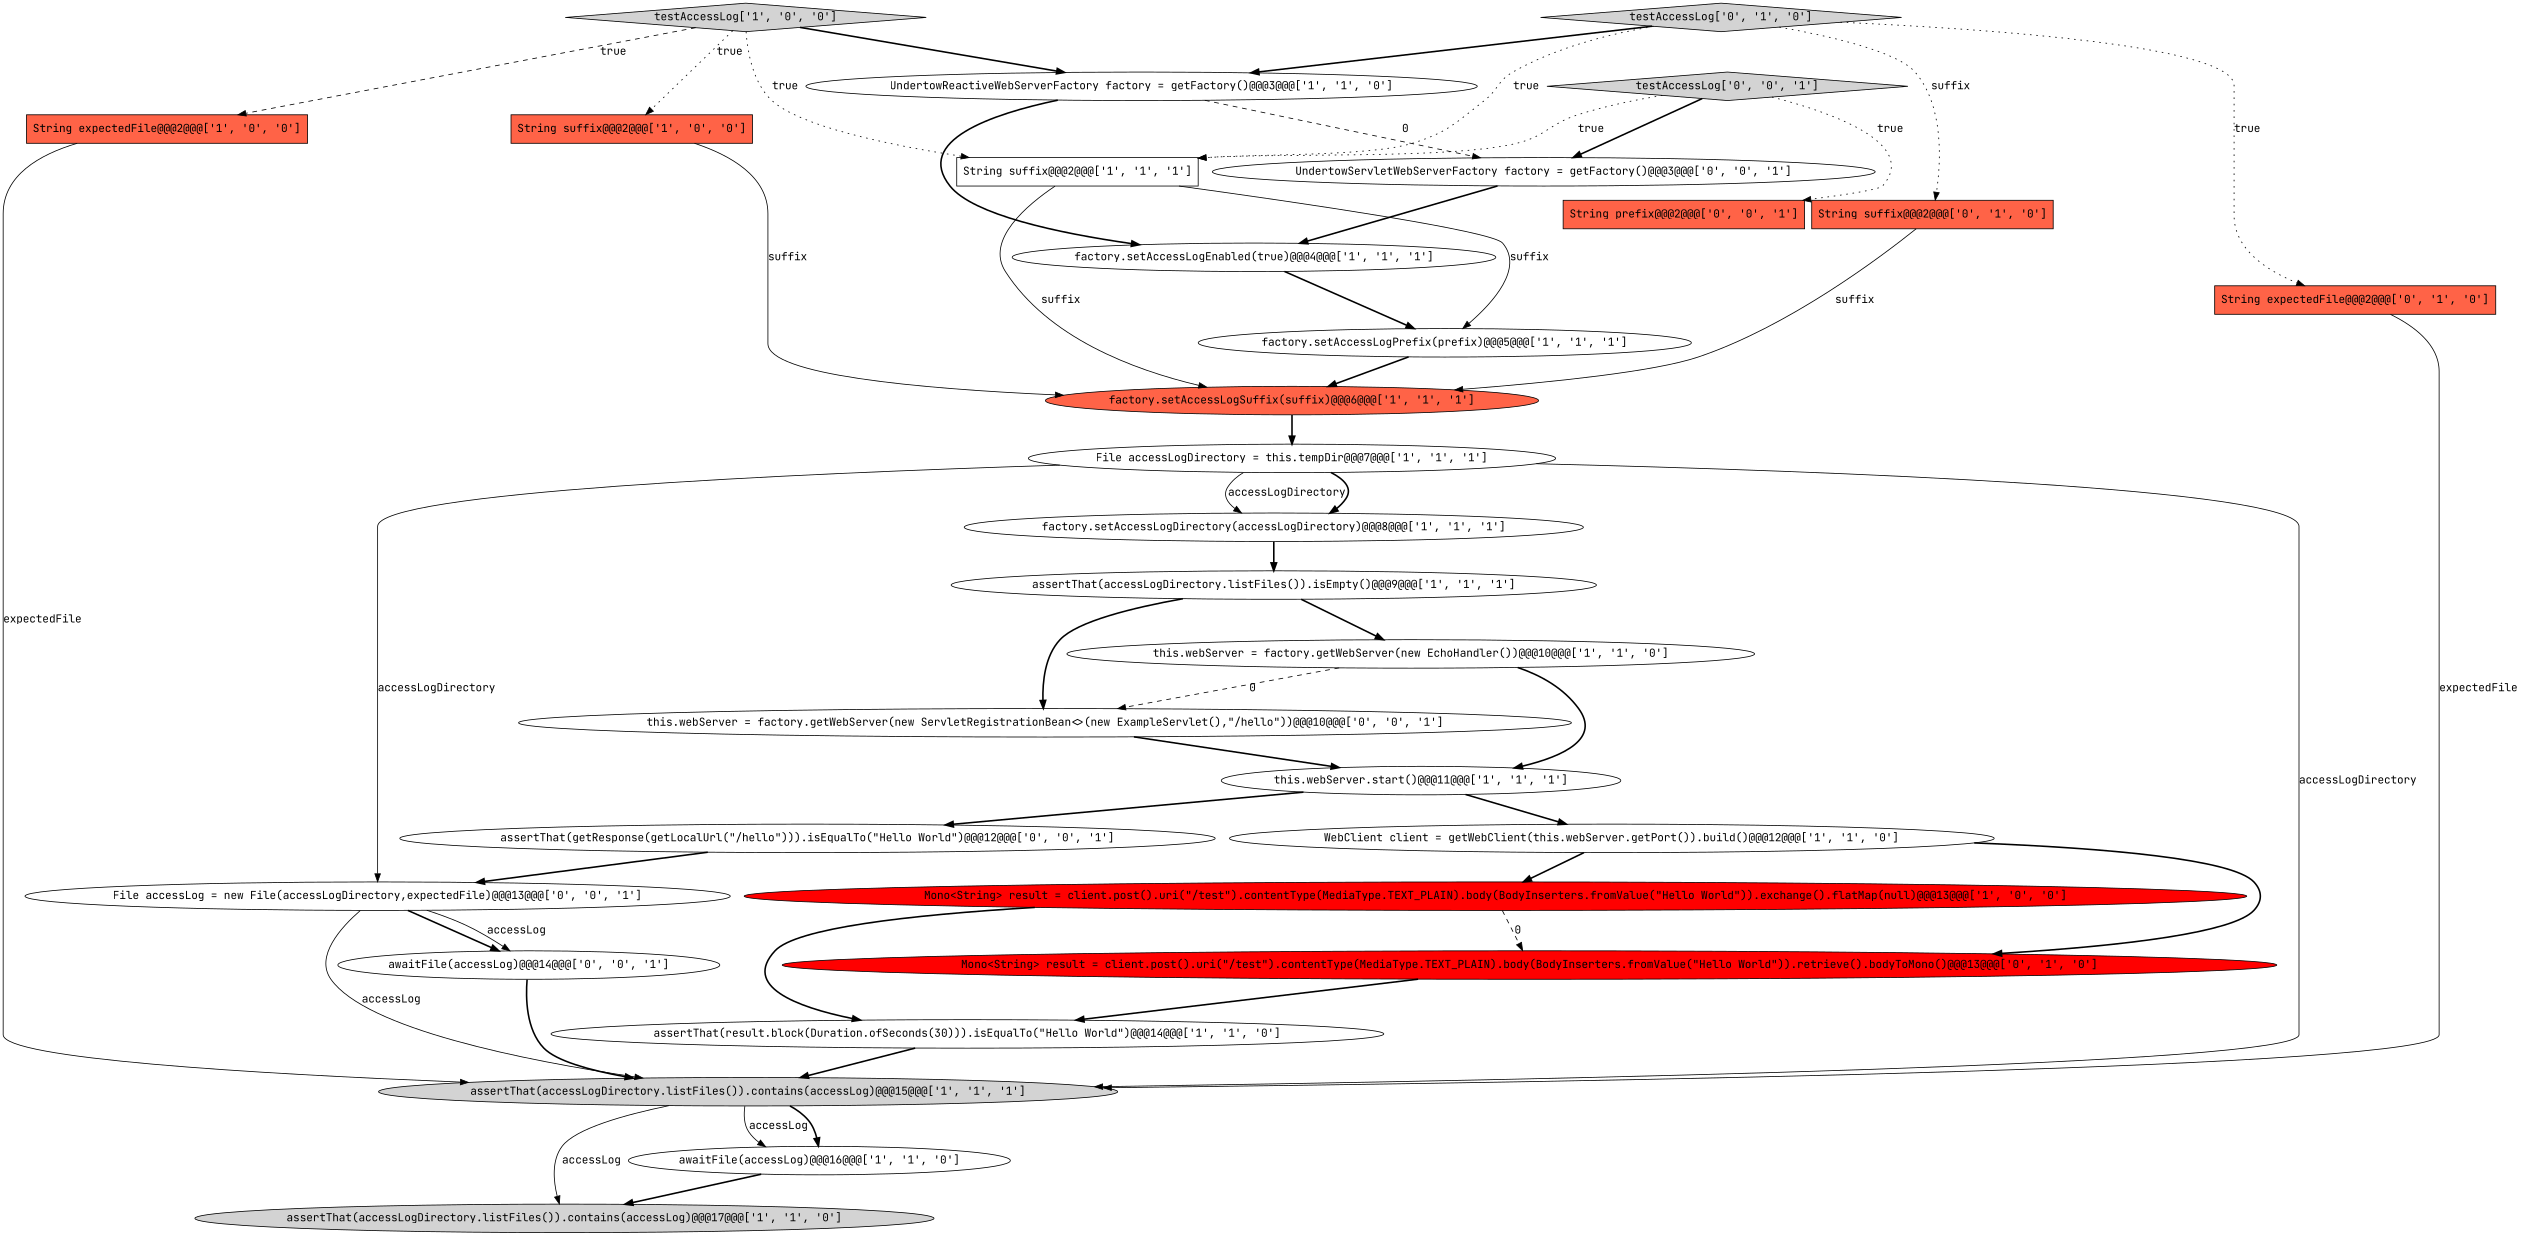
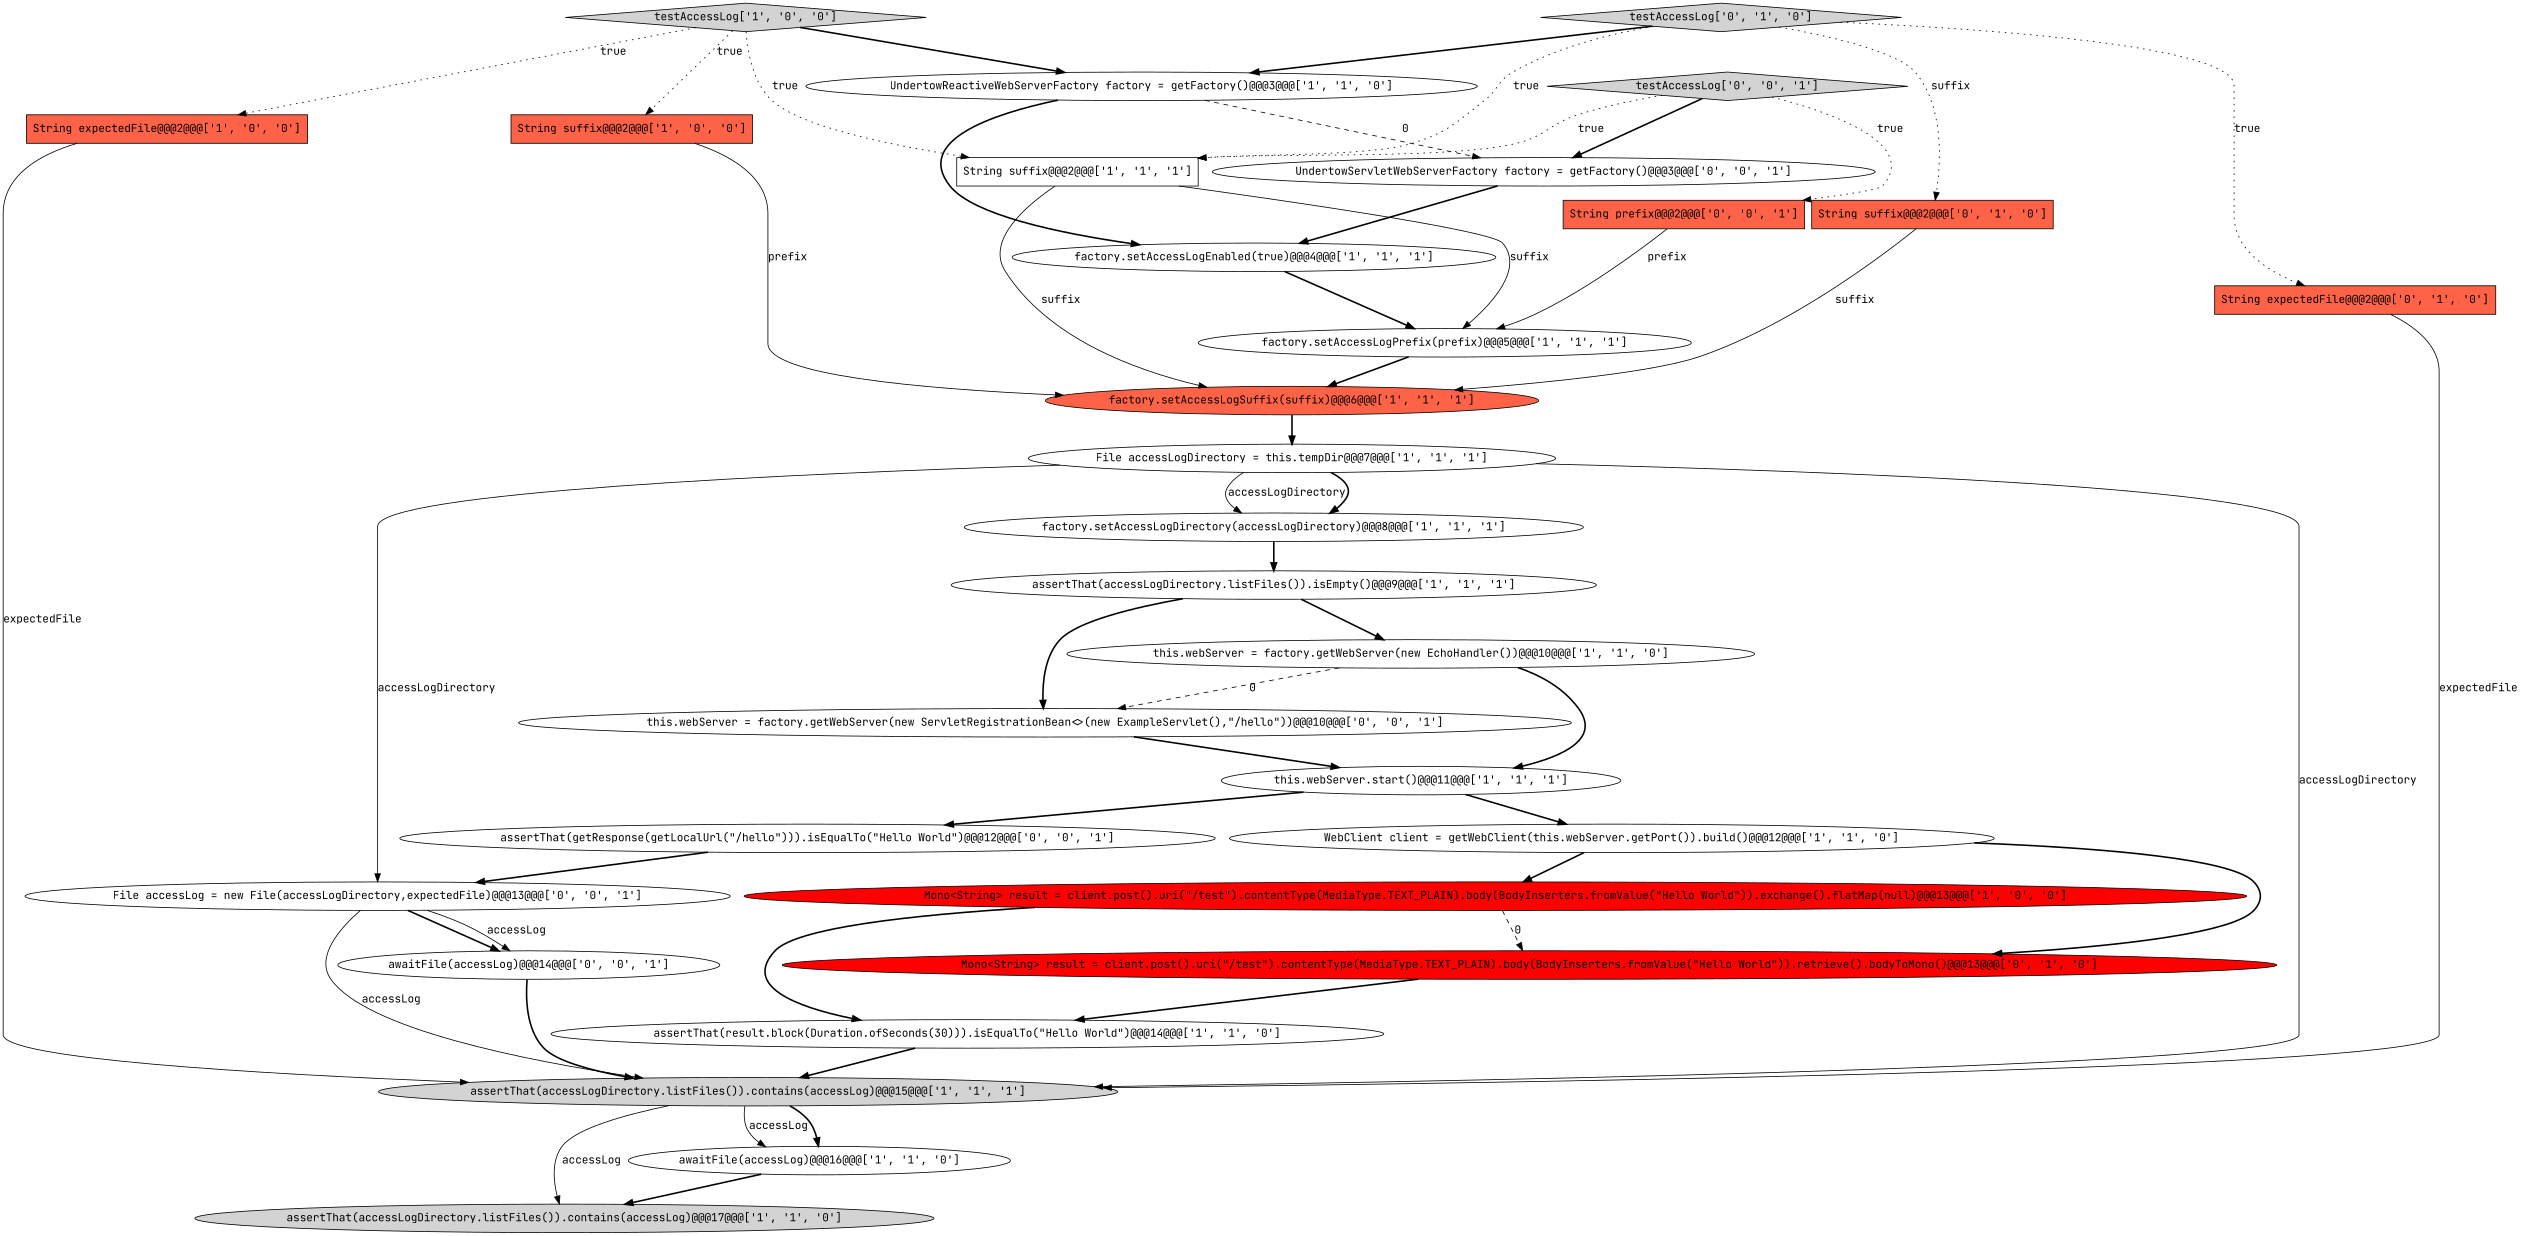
edge "testAccessLog['1', '0', '0']" -> "String expectedFile@@@2@@@['1', '0', '0']": style dashed -> dotted
edge "String suffix@@@2@@@['1', '0', '0']" -> "factory.setAccessLogSuffix(suffix)@@@6@@@['1', '1', '1']": label "suffix" -> "prefix"
edge "String prefix@@@2@@@['0', '0', '1']" -> "factory.setAccessLogPrefix(prefix)@@@5@@@['1', '1', '1']": added, label "prefix"
